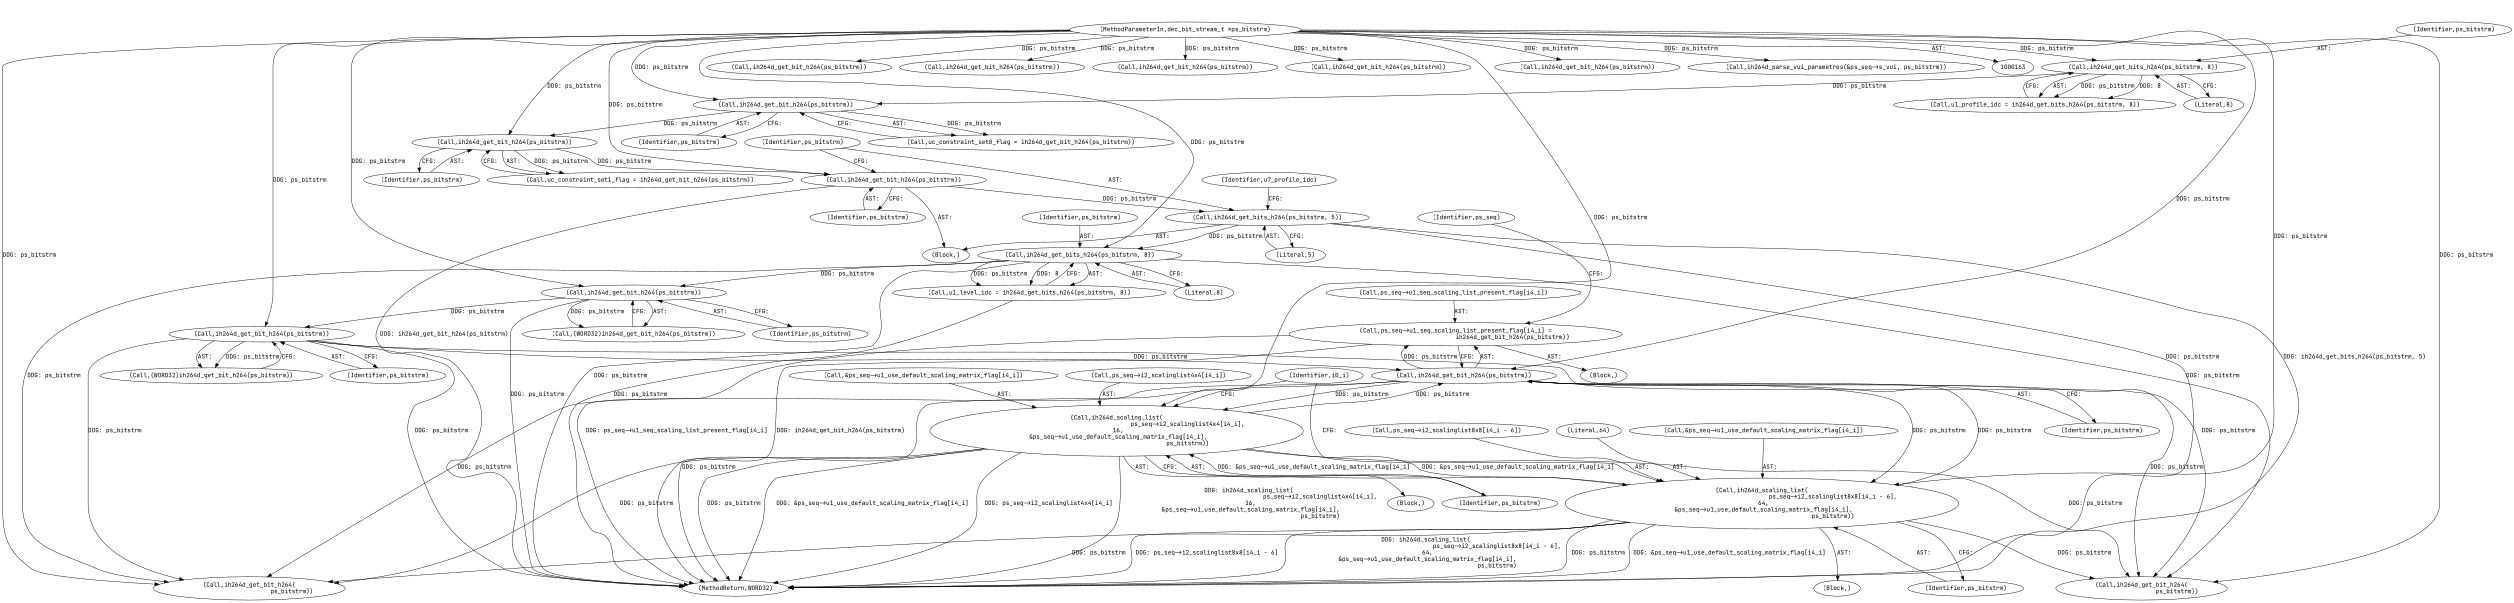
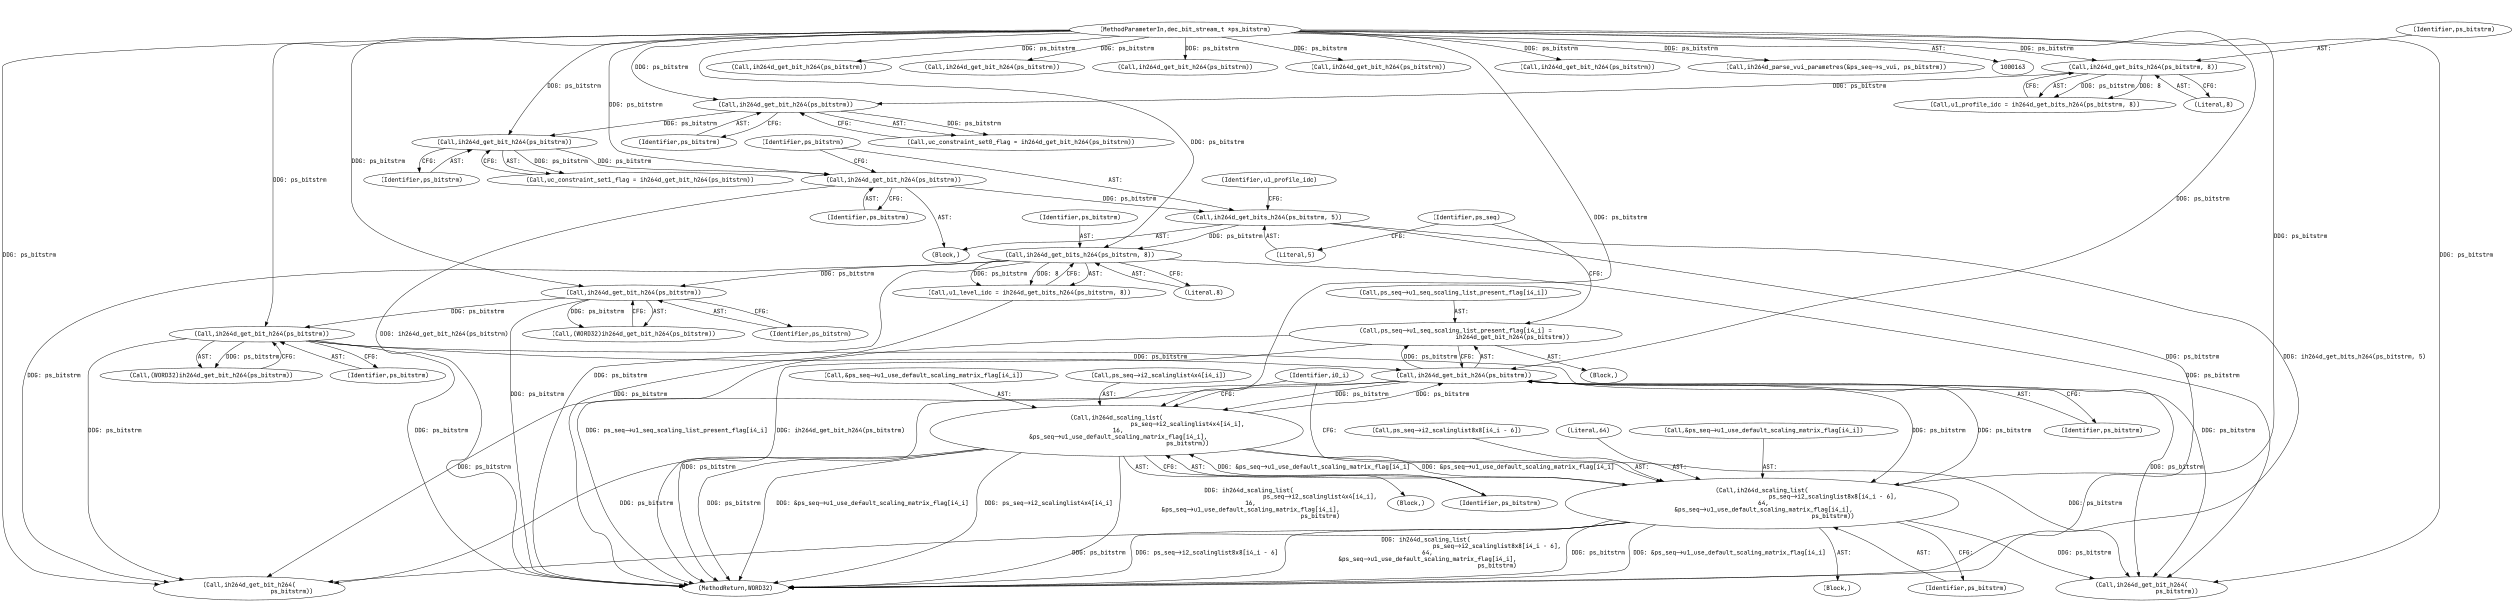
node "(Identifier,u7_profile_idc)": label "(Identifier,u7_profile_idc)" -> "(Identifier,u1_profile_idc)"
edge "(Call,ih264d_get_bits_h264(ps_bitstrm, 5))" -> "(Literal,5)": now "(Identifier,ps_seq)" -> "(Literal,5)"
